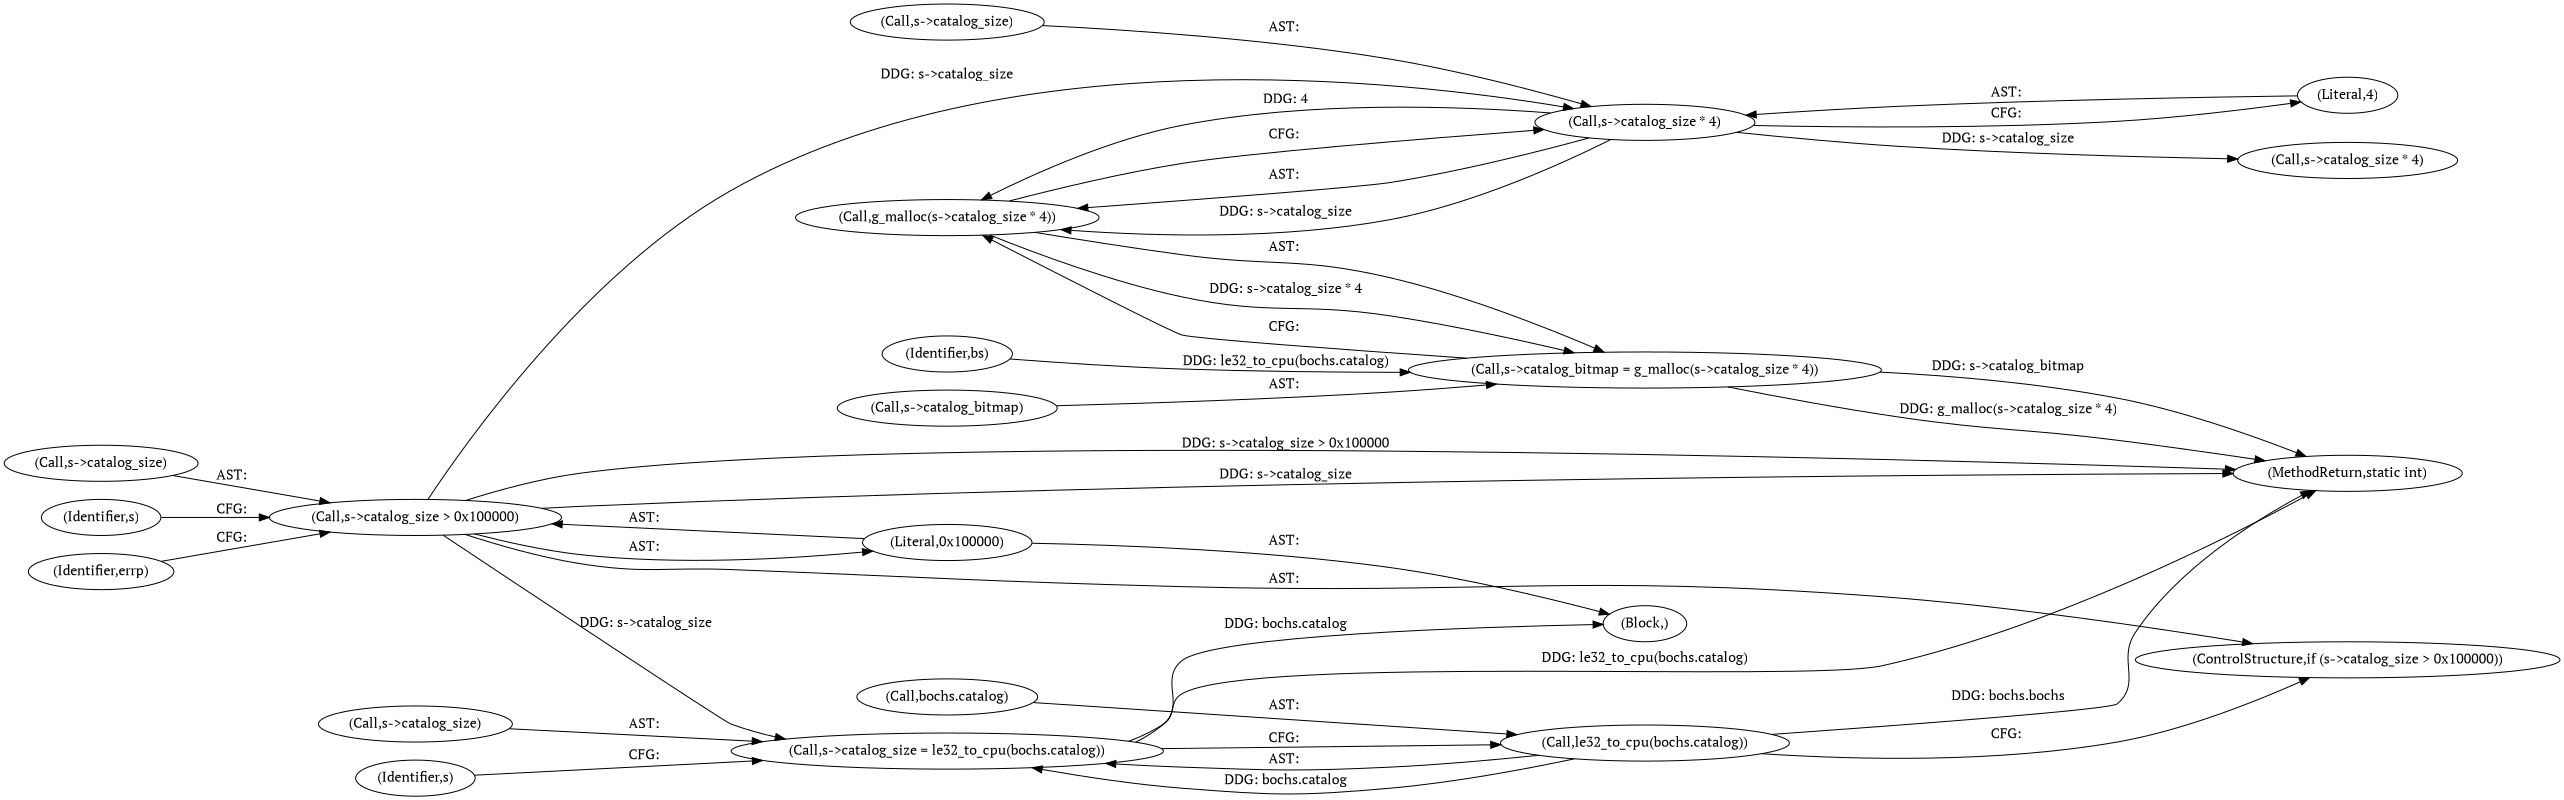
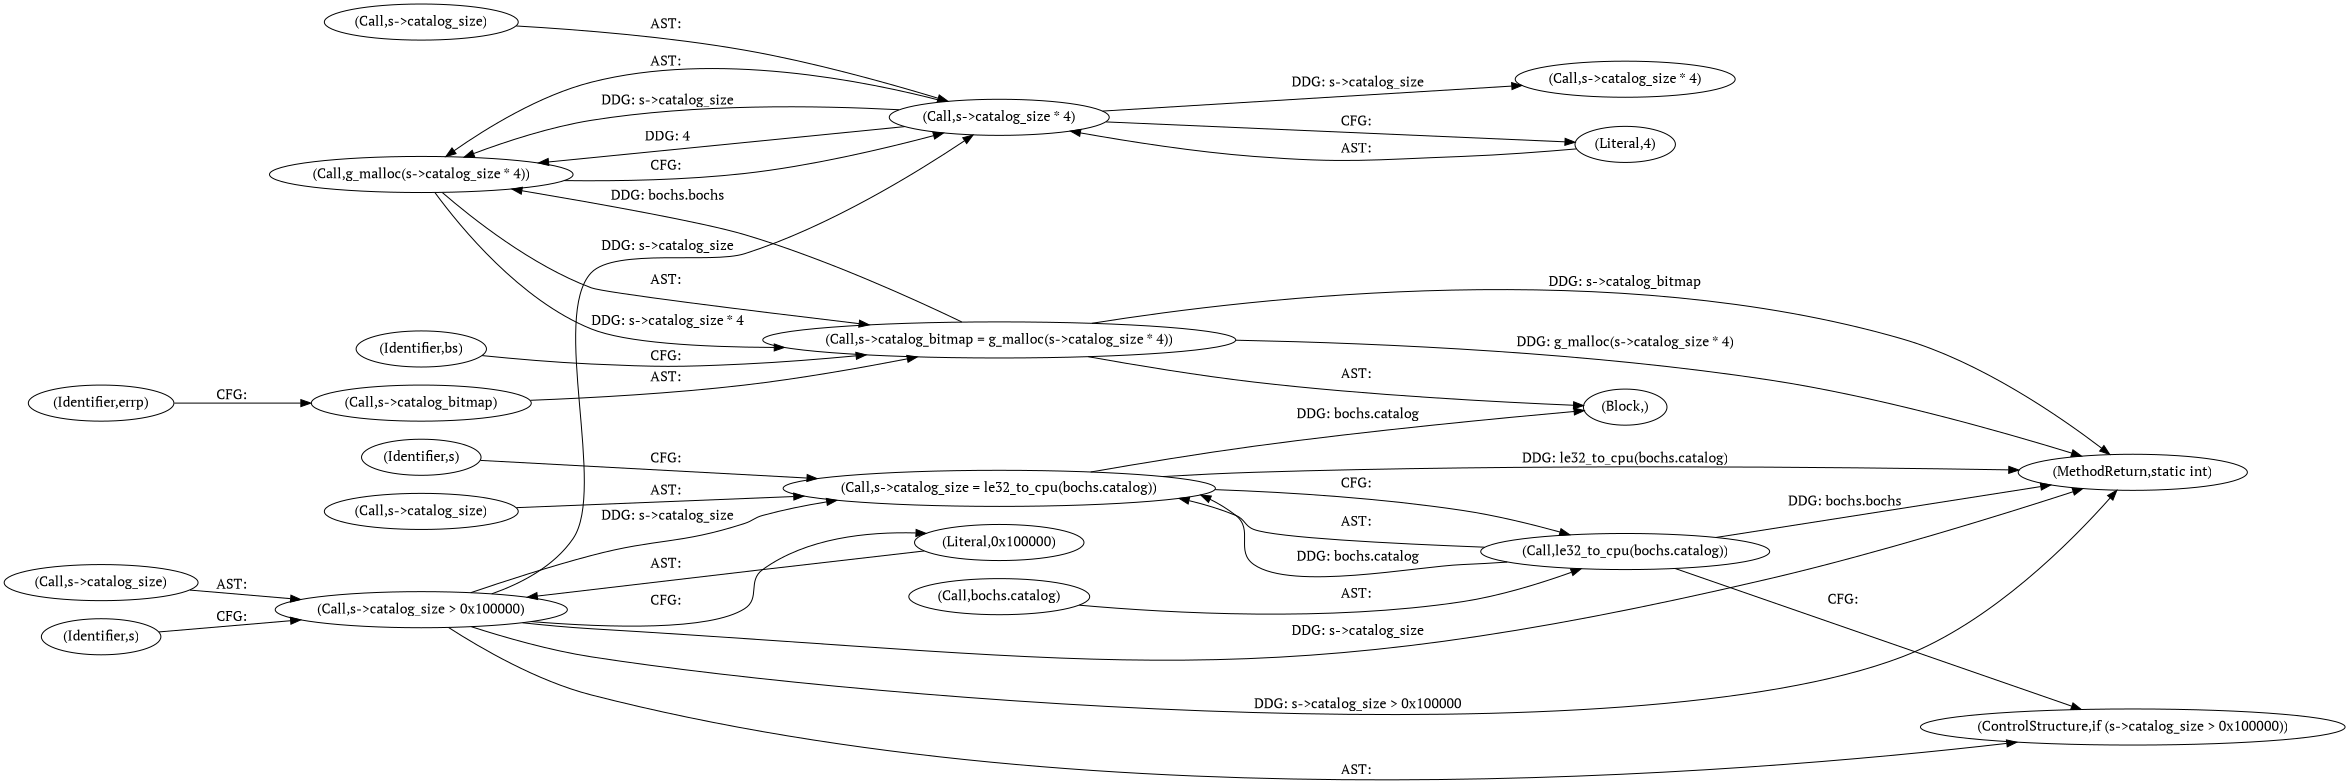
edge "(Call,s->catalog_bitmap = g_malloc(s->catalog_size * 4))" -> "(Call,g_malloc(s->catalog_size * 4))": label "CFG: " -> "DDG: bochs.bochs"
edge "(Identifier,bs)" -> "(Call,s->catalog_bitmap = g_malloc(s->catalog_size * 4))": label "DDG: le32_to_cpu(bochs.catalog)" -> "CFG: "
edge "(Call,s->catalog_size > 0x100000)" -> "(Literal,0x100000)": label "AST: " -> "CFG: "
edge "(Identifier,errp)" -> "(Call,s->catalog_size > 0x100000)": now "(Identifier,errp)" -> "(Call,s->catalog_bitmap)"
edge "(Literal,0x100000)" -> "(Block,)": now "(Call,s->catalog_bitmap = g_malloc(s->catalog_size * 4))" -> "(Block,)"
